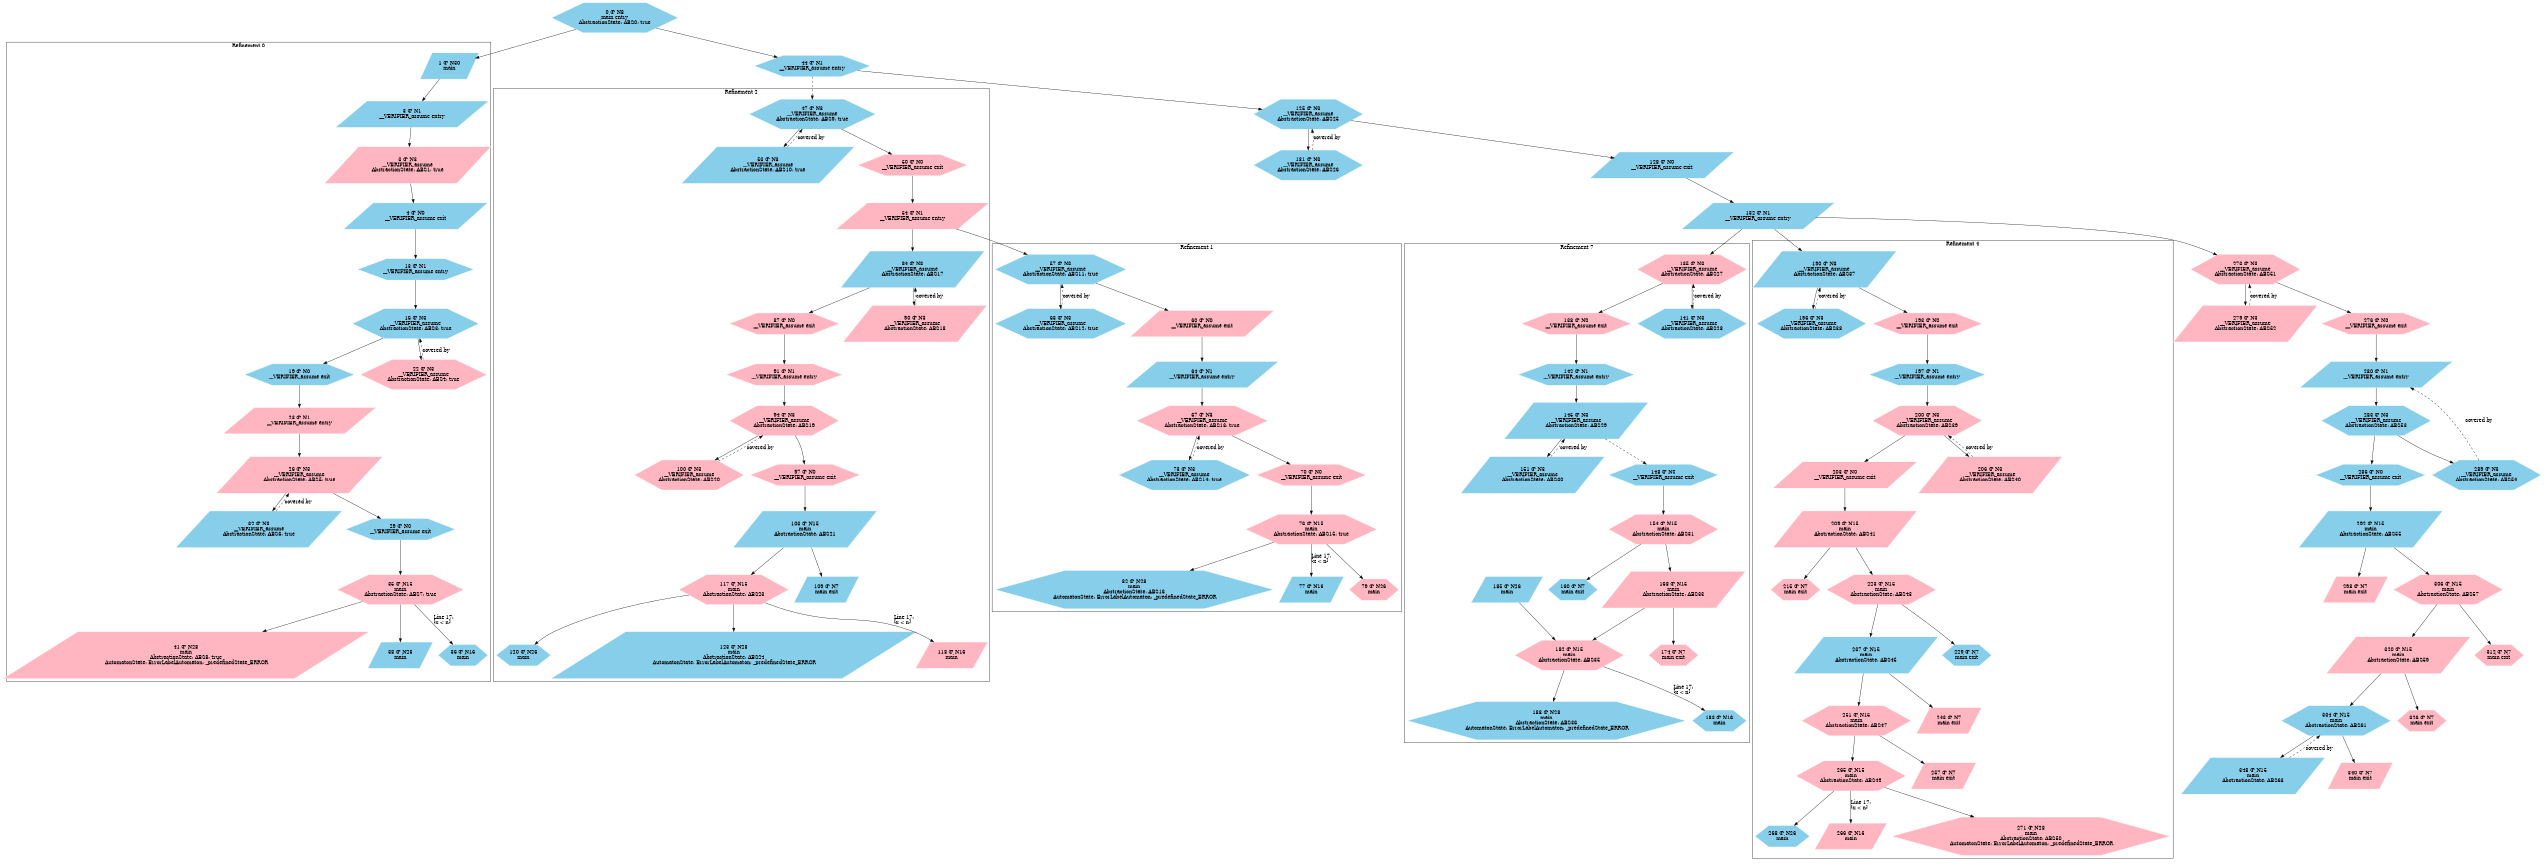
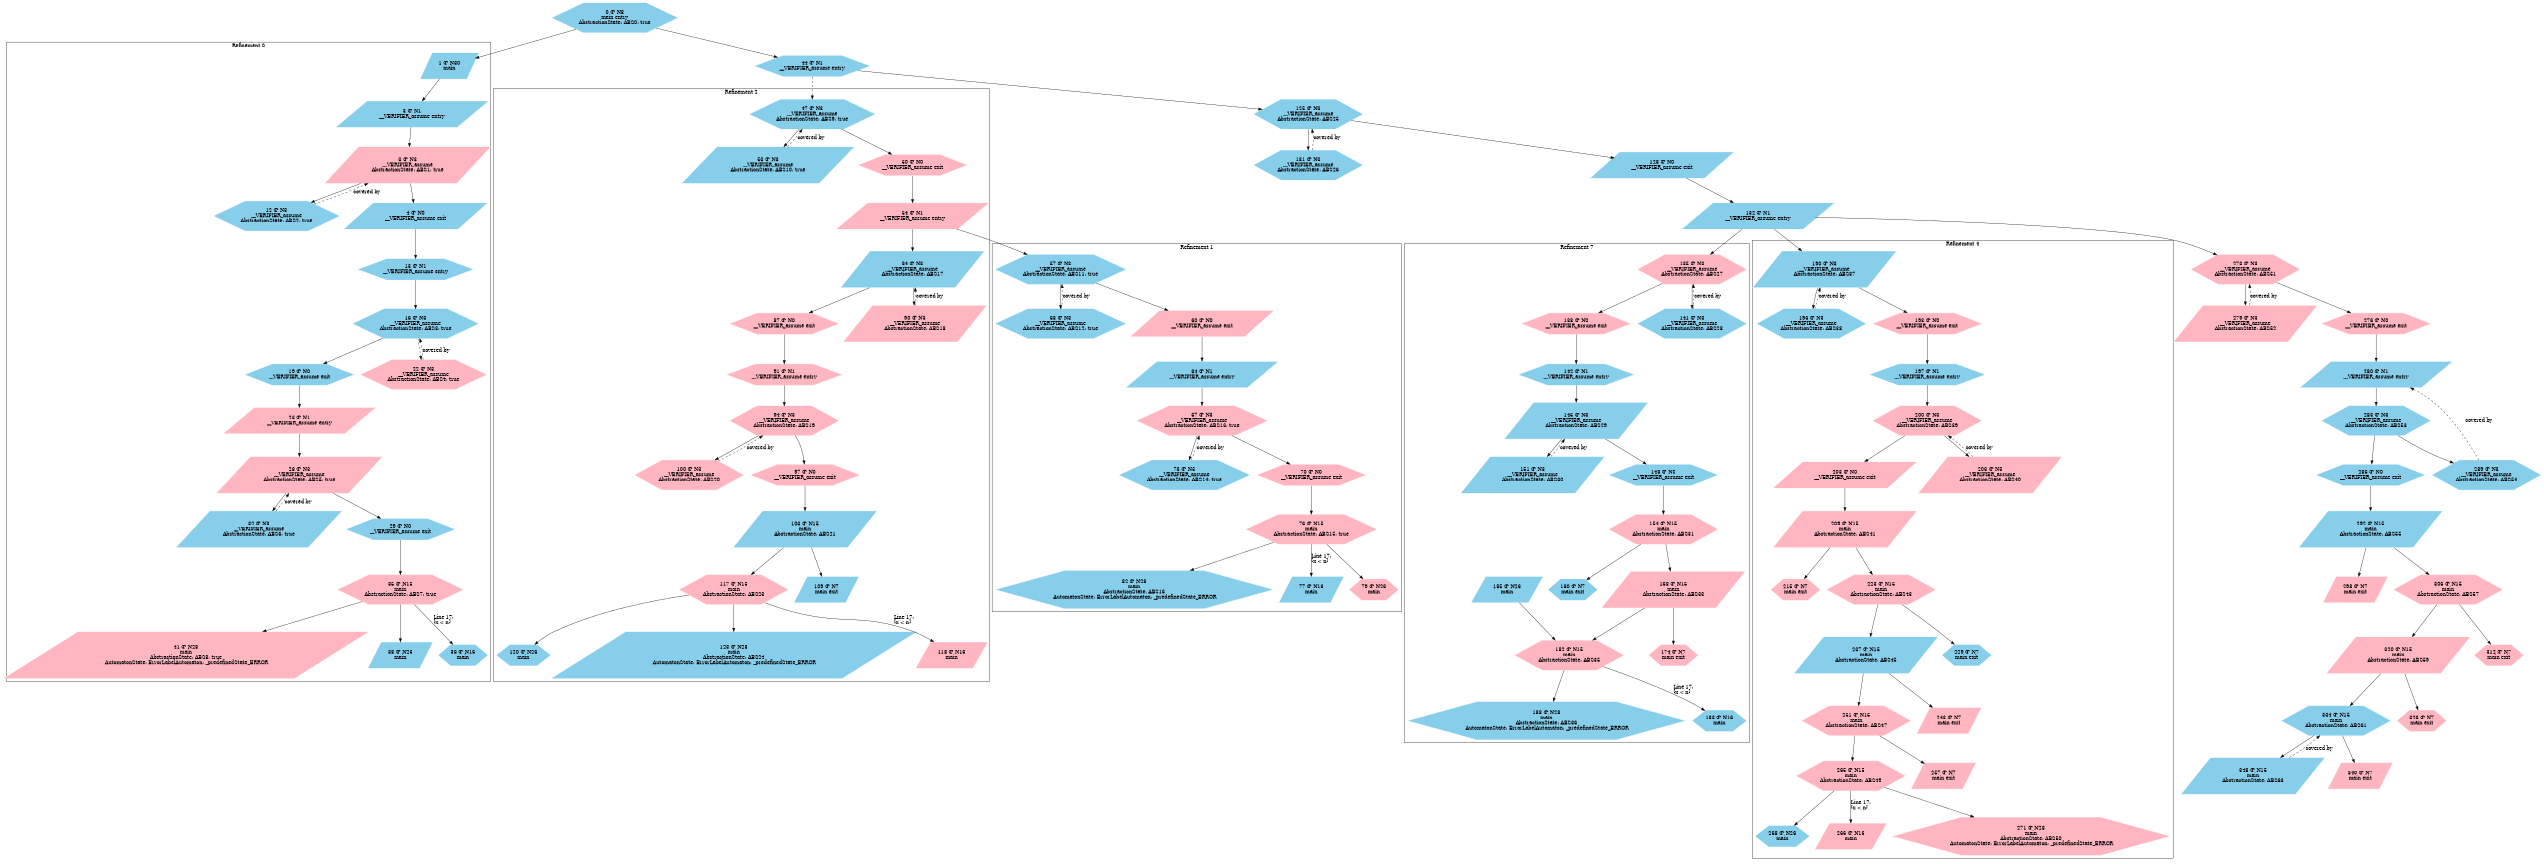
node "12 @ N3 __VERIFIER_assume AbstractionState: ABS2: true": added
edge "16 @ N3 __VERIFIER_assume AbstractionState: ABS3: true" -> "22 @ N3 __VERIFIER_assume AbstractionState: ABS4: true": style solid -> dashed
edge "145 @ N3 __VERIFIER_assume AbstractionState: ABS29" -> "148 @ N0 __VERIFIER_assume exit": style dashed -> solid
